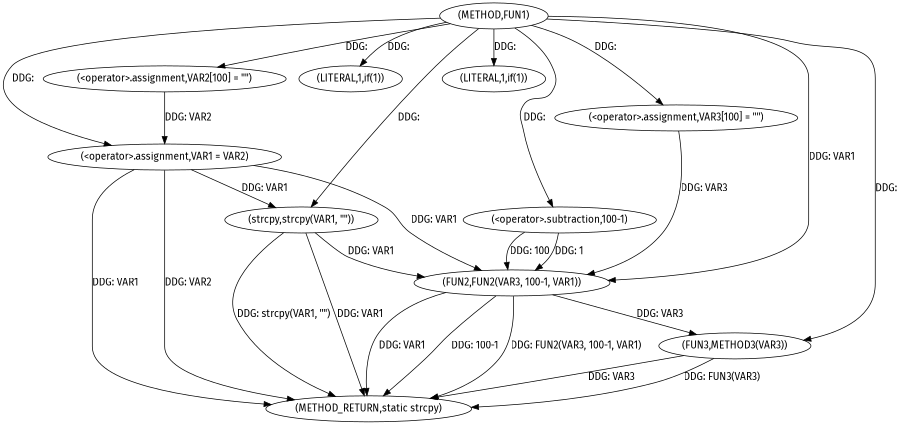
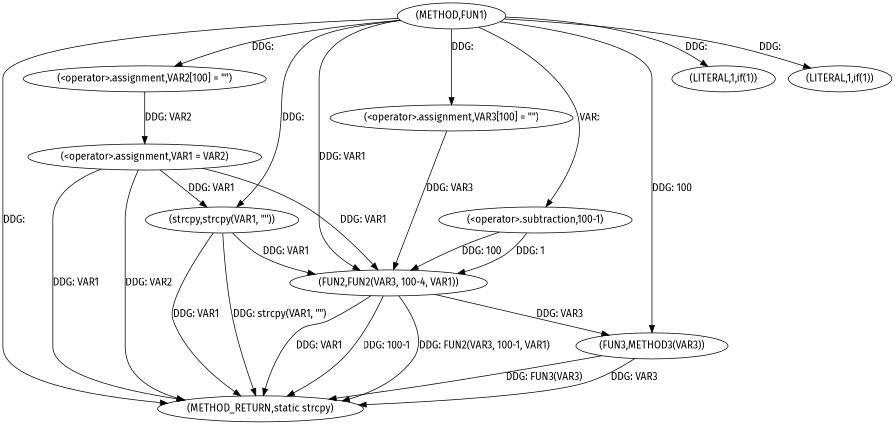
edge "(METHOD,FUN1)" -> "(<operator>.assignment,VAR1 = VAR2)": now "(METHOD,FUN1)" -> "(METHOD_RETURN,static strcpy)"
edge "(METHOD,FUN1)" -> "(<operator>.subtraction,100-1)": label "DDG: " -> "VAR: "
edge "(METHOD,FUN1)" -> "(FUN3,METHOD3(VAR3))": label "DDG: " -> "DDG: 100"
node "(FUN2,FUN2(VAR3, 100-1, VAR1))": label "(FUN2,FUN2(VAR3, 100-1, VAR1))" -> "(FUN2,FUN2(VAR3, 100-4, VAR1))"
